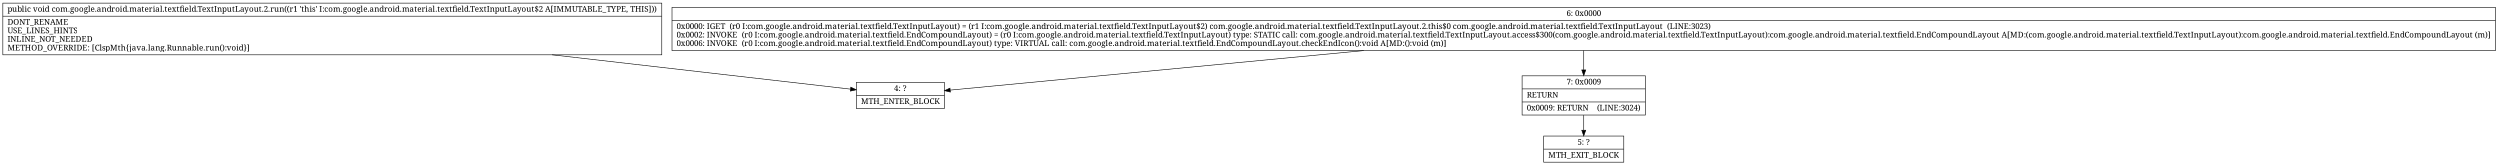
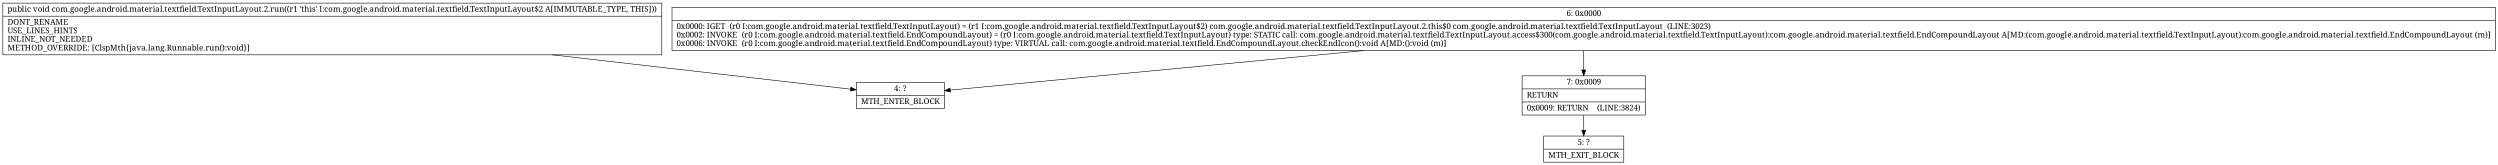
node "7: 0x0009": text "0x0009: RETURN    (LINE:3024)" -> "0x0009: RETURN    (LINE:3824)"
